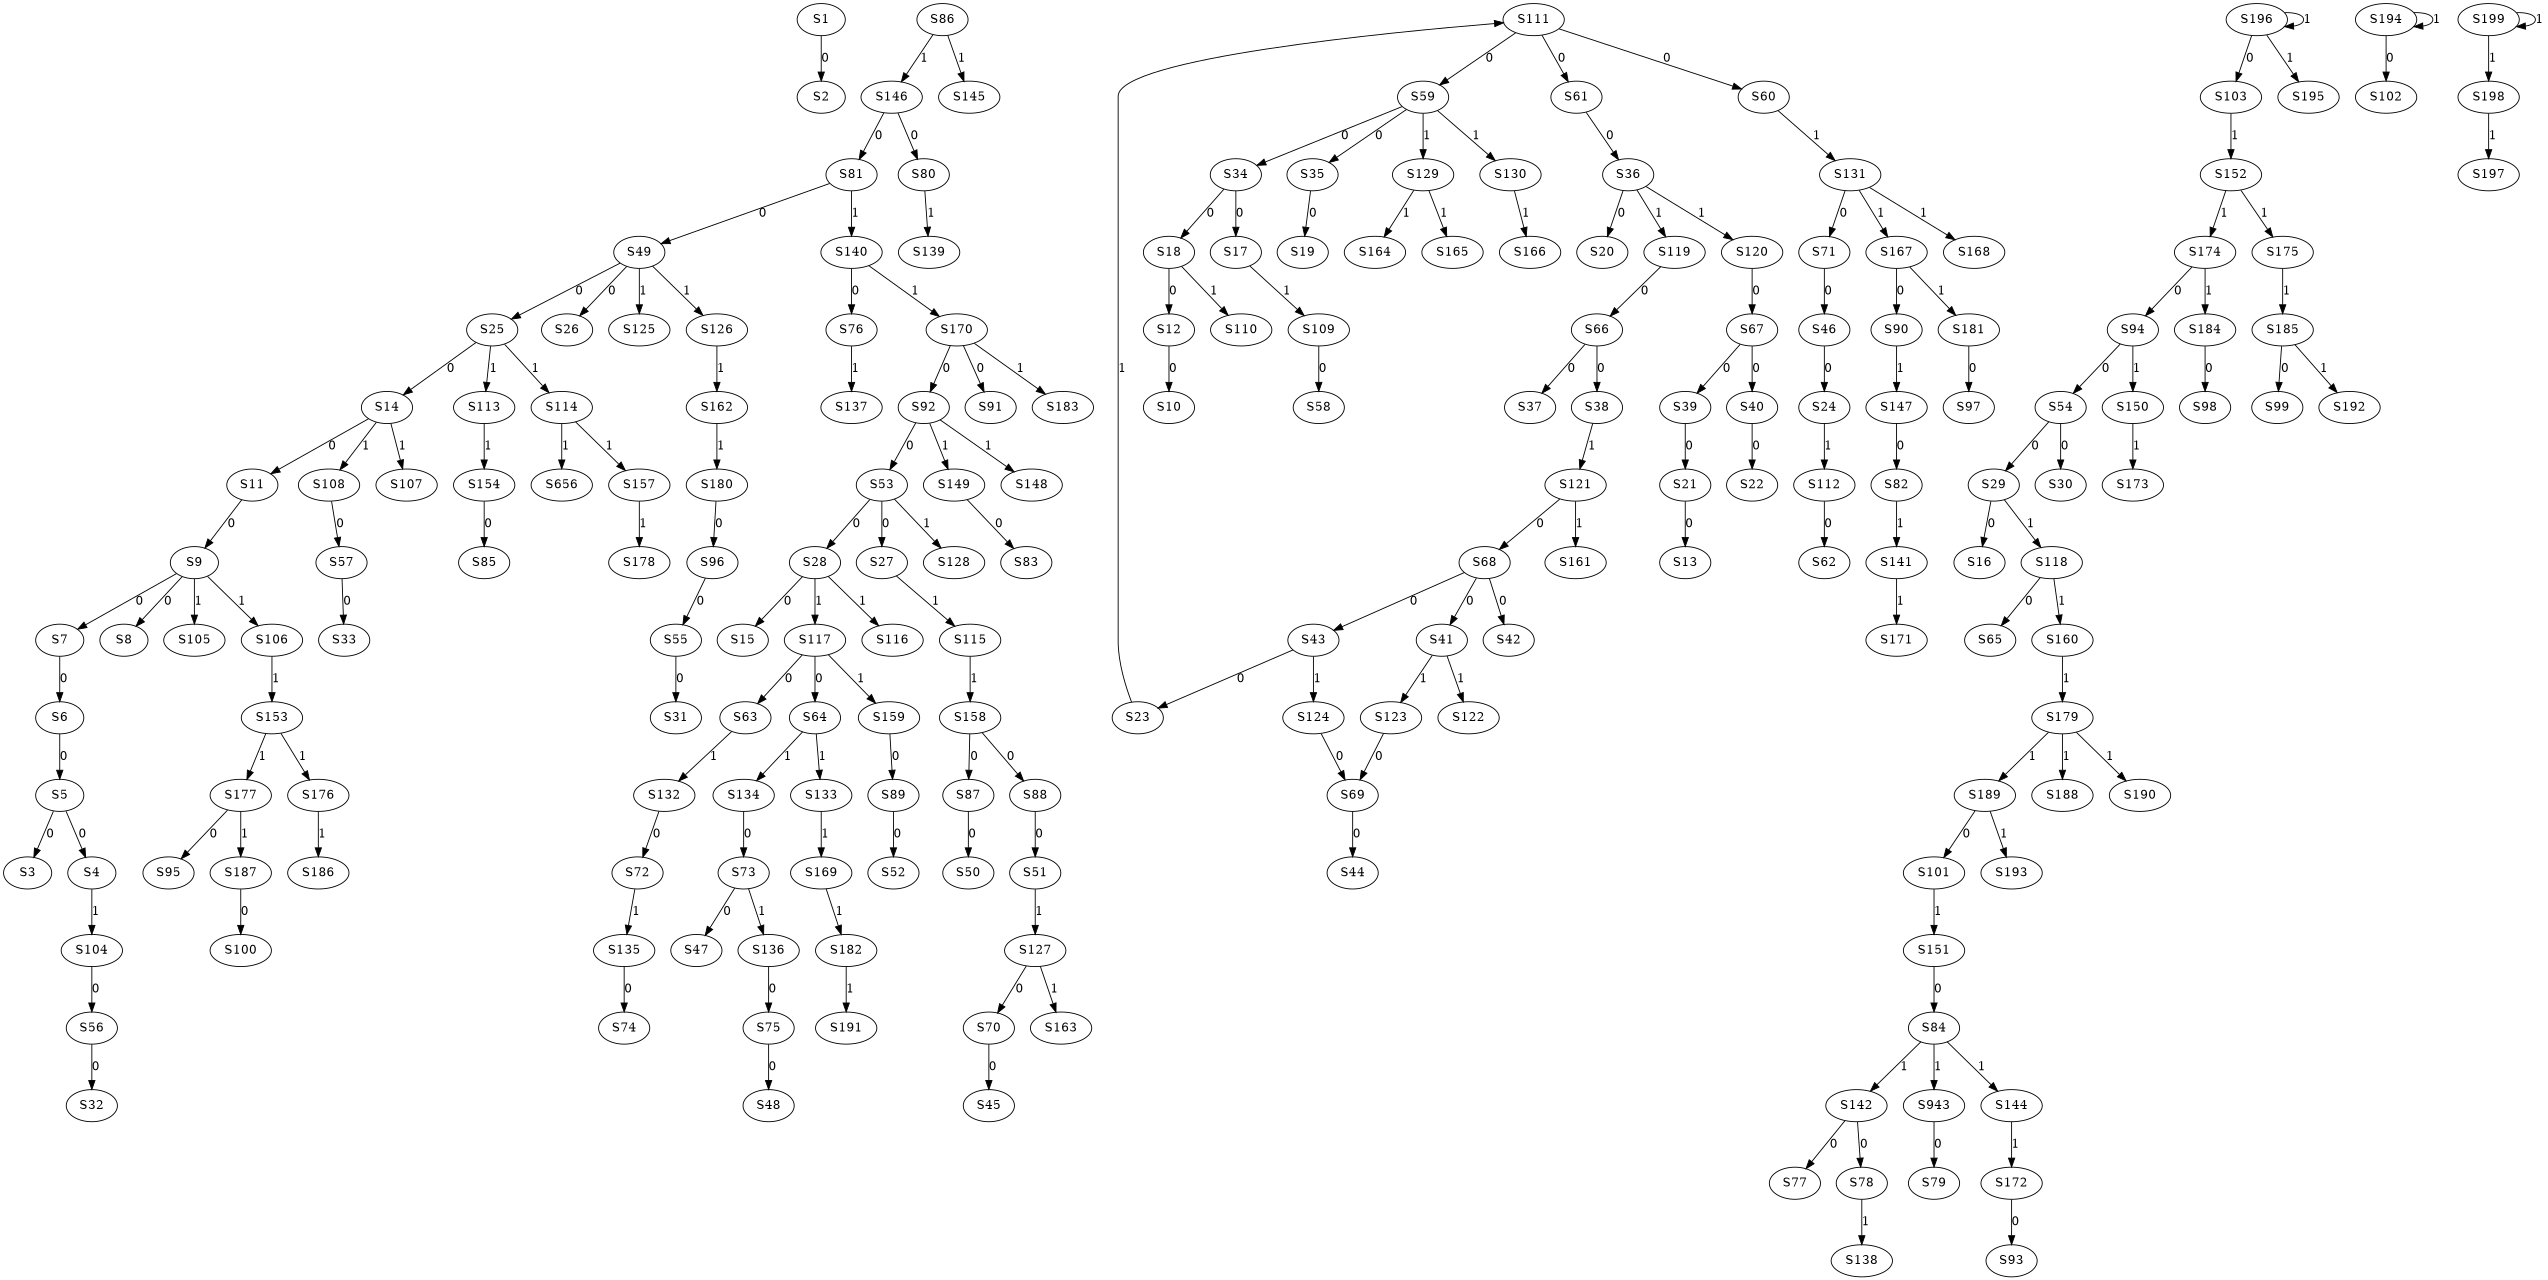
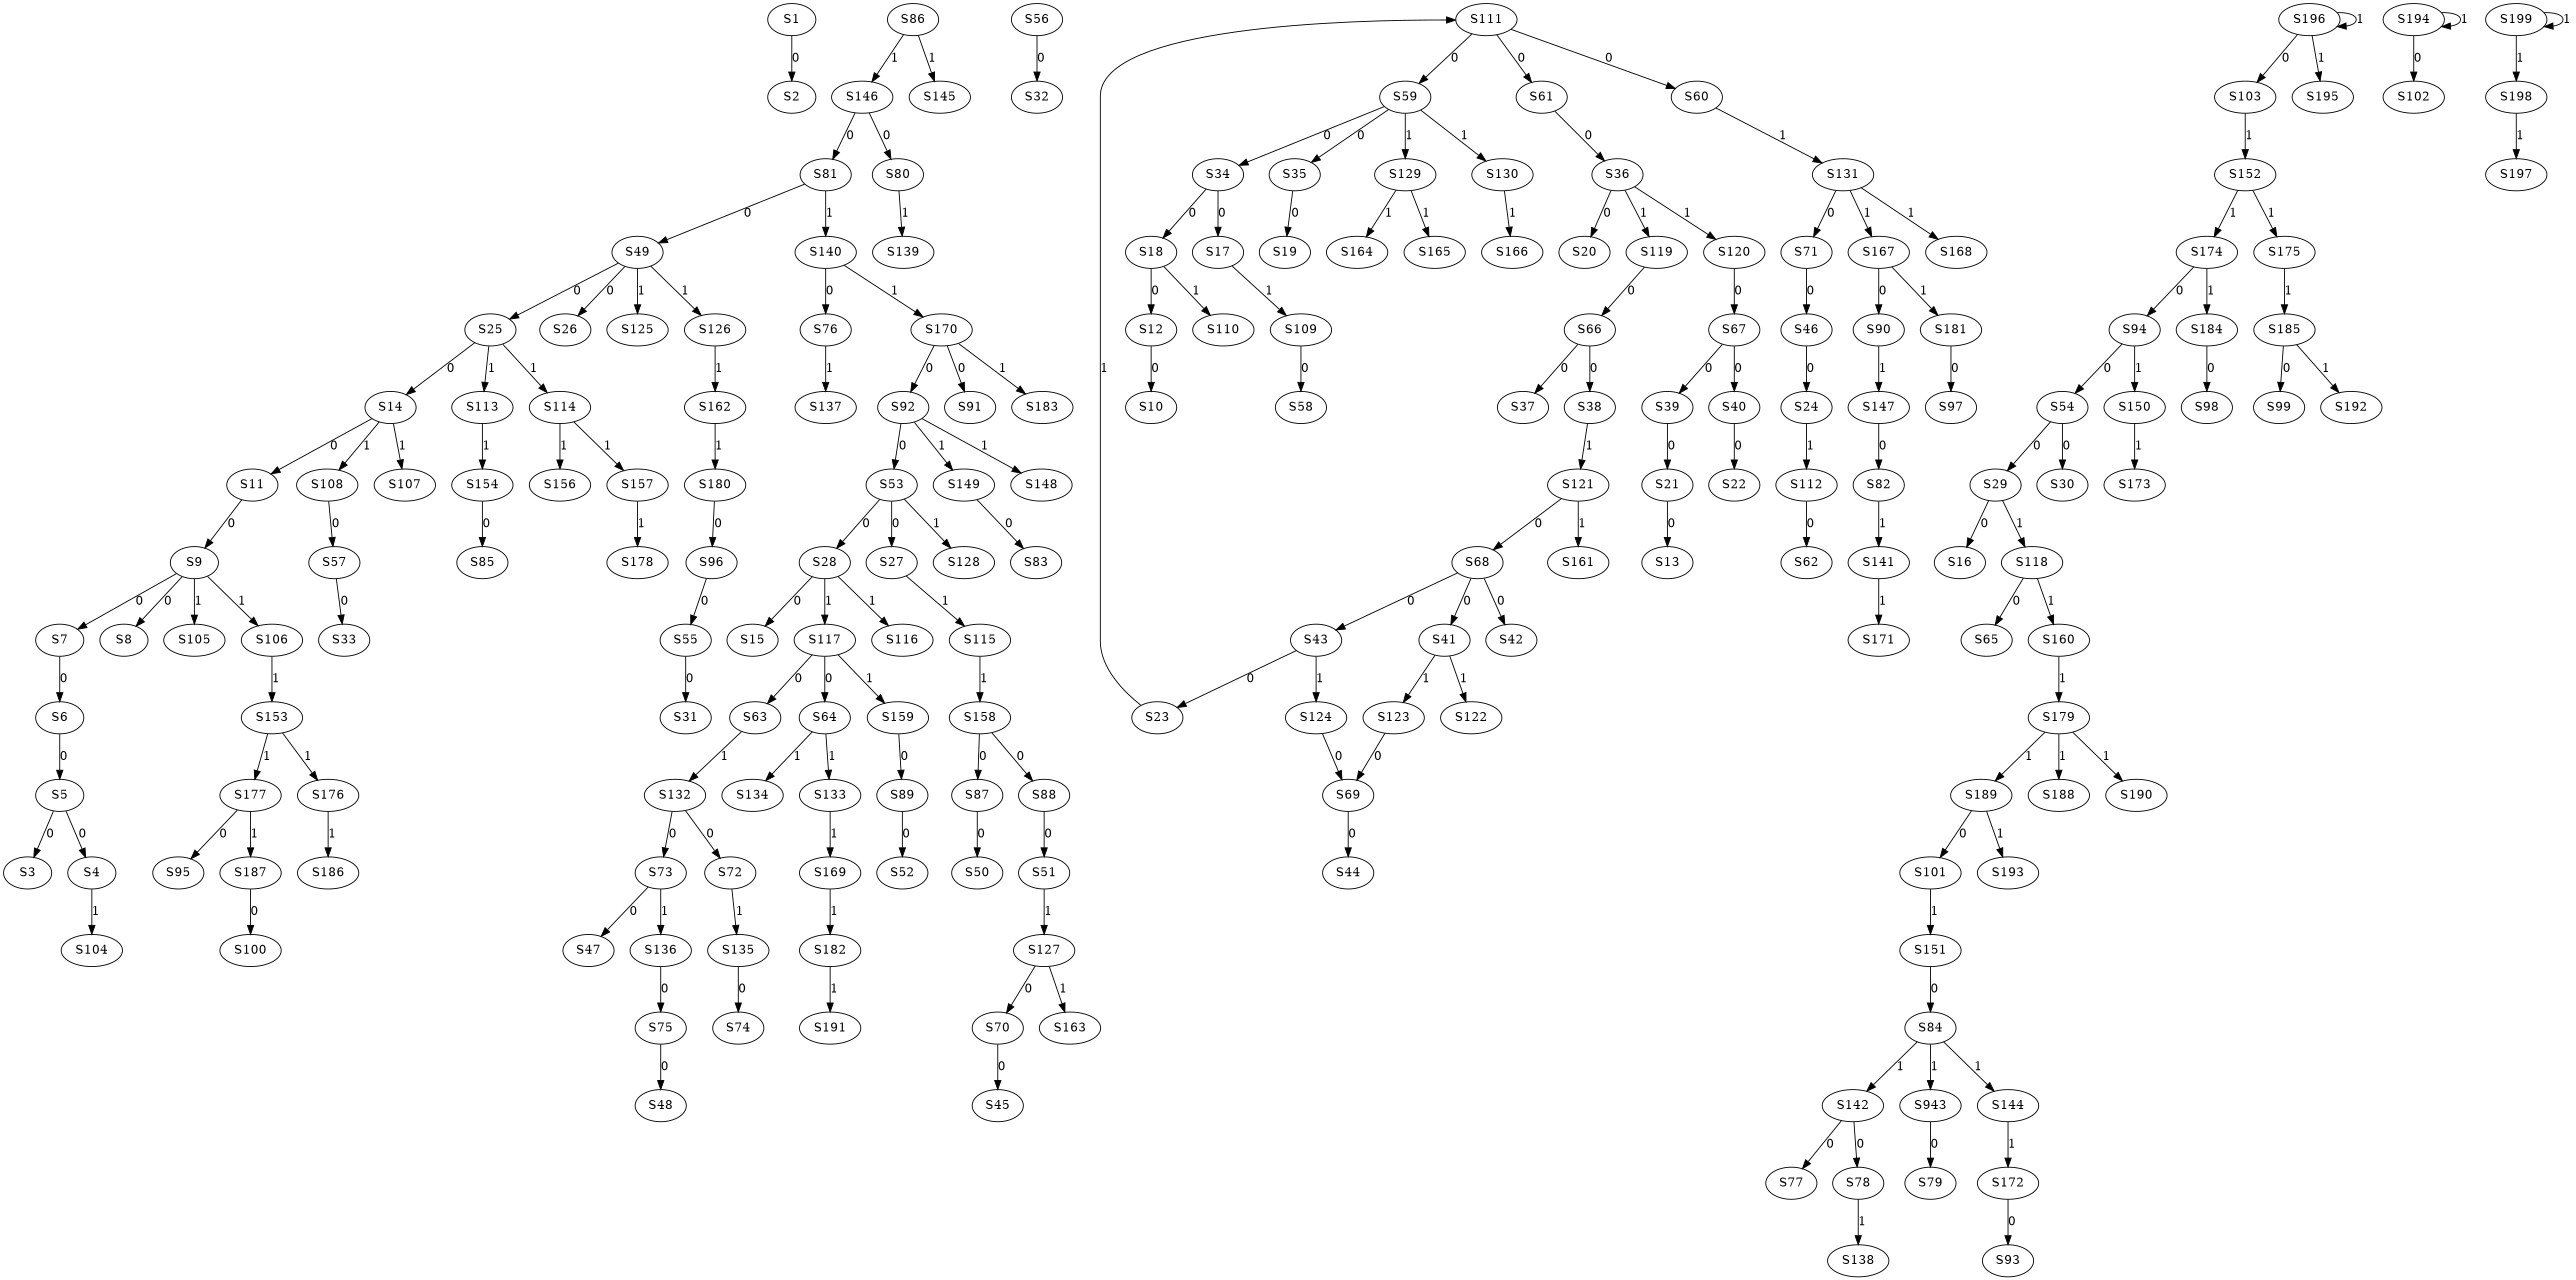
node "S656": label "S656" -> "S156"
edge "S134" -> "S73": now "S132" -> "S73"
edge "S104" -> "S56": removed, label "0"
